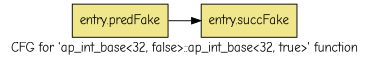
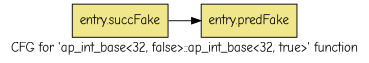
edge "entry.predFake" -> "entry.succFake": reversed
